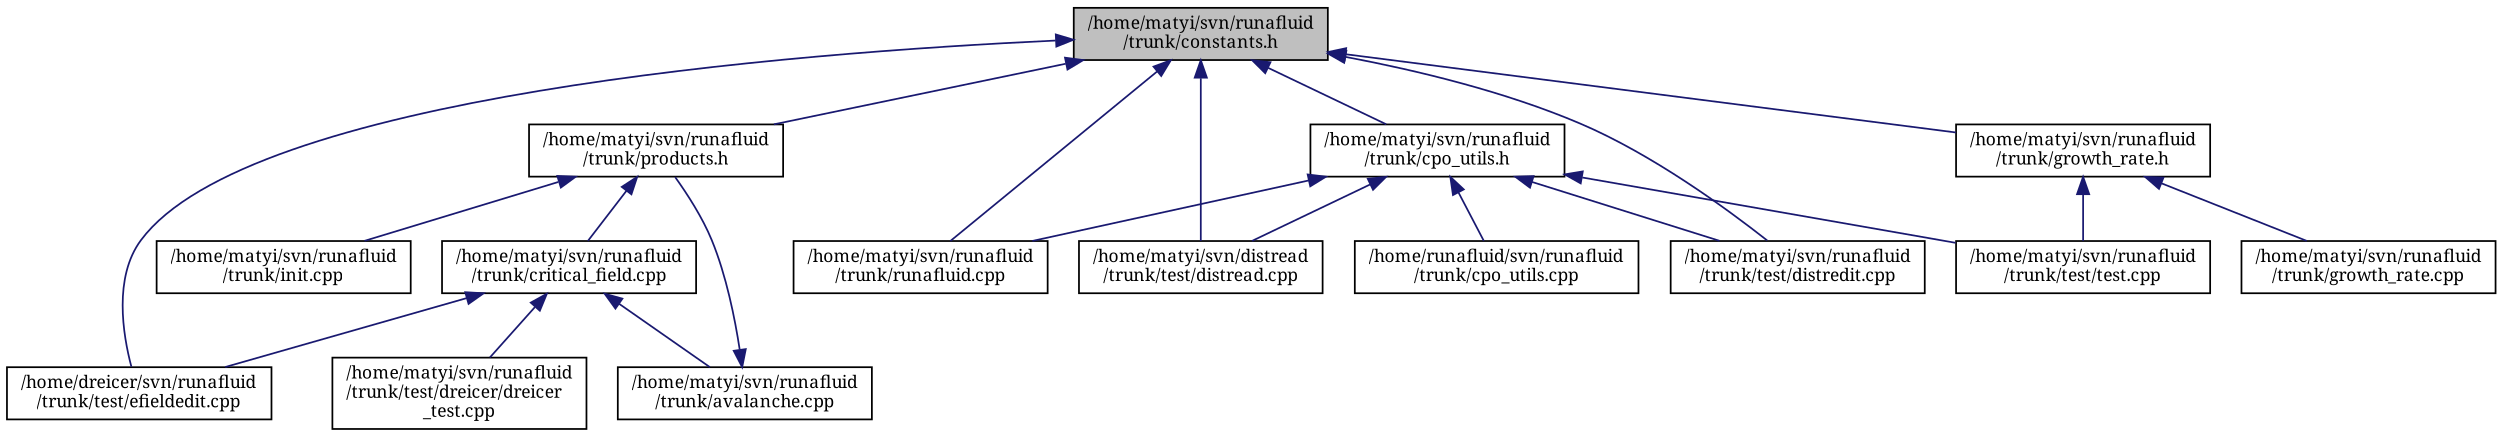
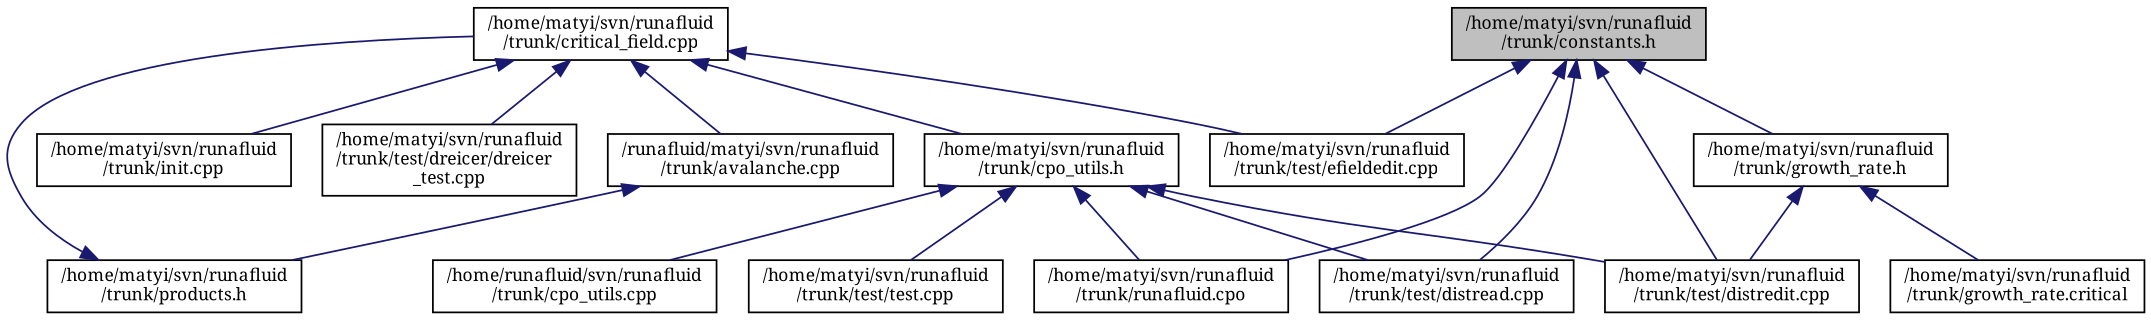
edge "/home/matyi/svn/runafluid /trunk/products.h" -> "/home/matyi/svn/runafluid /trunk/constants.h": removed
edge "/home/matyi/svn/runafluid /trunk/cpo_utils.h" -> "/home/matyi/svn/runafluid /trunk/constants.h": now "/home/matyi/svn/runafluid /trunk/cpo_utils.h" -> "/home/matyi/svn/runafluid /trunk/critical_field.cpp"
edge "/home/matyi/svn/runafluid /trunk/init.cpp" -> "/home/matyi/svn/runafluid /trunk/products.h": now "/home/matyi/svn/runafluid /trunk/init.cpp" -> "/home/matyi/svn/runafluid /trunk/critical_field.cpp"
edge "/home/matyi/svn/runafluid /trunk/test/test.cpp" -> "/home/matyi/svn/runafluid /trunk/growth_rate.h": now "/home/matyi/svn/runafluid /trunk/test/distredit.cpp" -> "/home/matyi/svn/runafluid /trunk/growth_rate.h"
node "/home/matyi/svn/runafluid /trunk/runafluid.cpp": label "/home/matyi/svn/runafluid /trunk/runafluid.cpp" -> "/home/matyi/svn/runafluid /trunk/runafluid.cpo"
node "/home/matyi/svn/distread /trunk/test/distread.cpp": label "/home/matyi/svn/distread /trunk/test/distread.cpp" -> "/home/matyi/svn/runafluid /trunk/test/distread.cpp"
node "/home/matyi/svn/runafluid /trunk/growth_rate.cpp": label "/home/matyi/svn/runafluid /trunk/growth_rate.cpp" -> "/home/matyi/svn/runafluid /trunk/growth_rate.critical"
node "/home/dreicer/svn/runafluid /trunk/test/efieldedit.cpp": label "/home/dreicer/svn/runafluid /trunk/test/efieldedit.cpp" -> "/home/matyi/svn/runafluid /trunk/test/efieldedit.cpp"
node "/home/matyi/svn/runafluid /trunk/avalanche.cpp": label "/home/matyi/svn/runafluid /trunk/avalanche.cpp" -> "/runafluid/matyi/svn/runafluid /trunk/avalanche.cpp"
